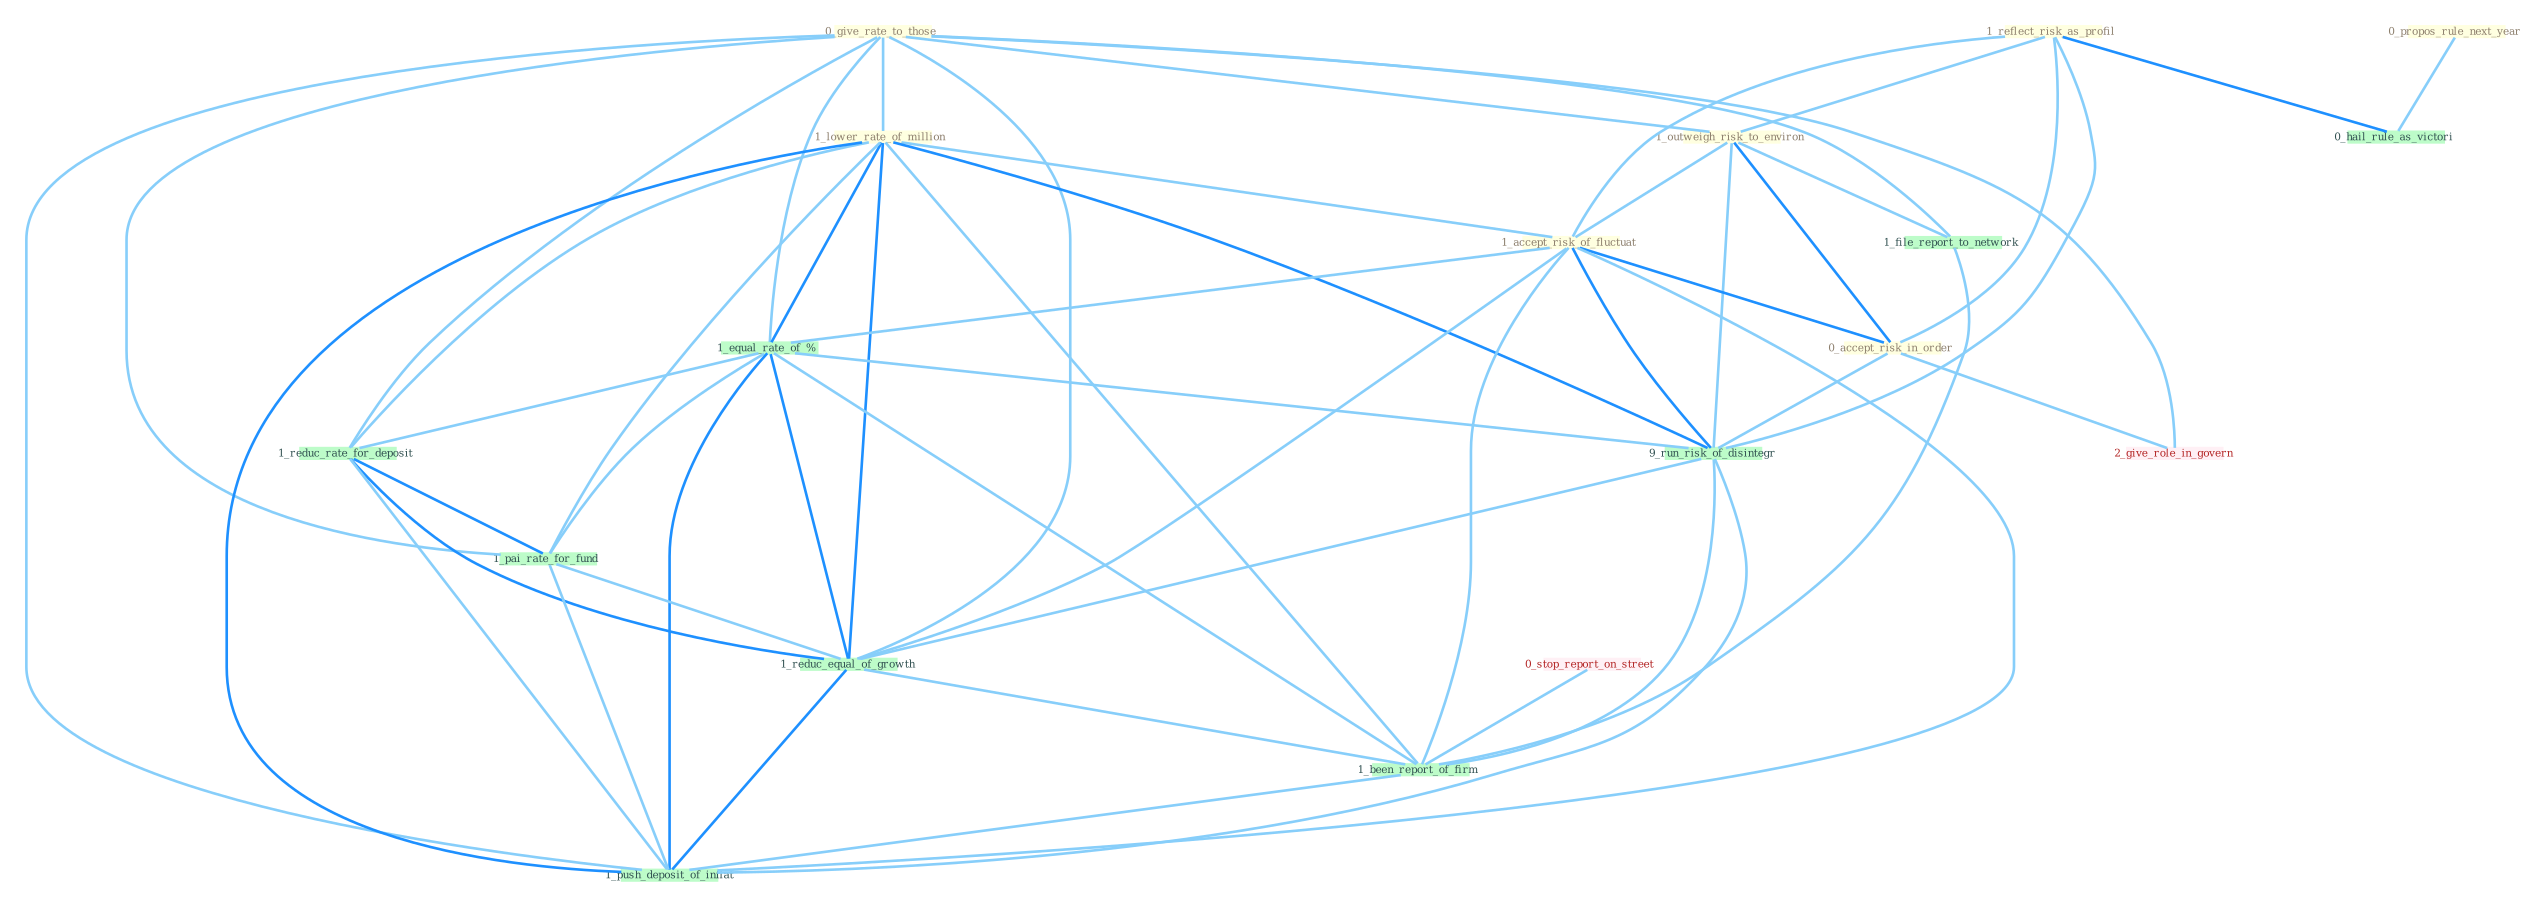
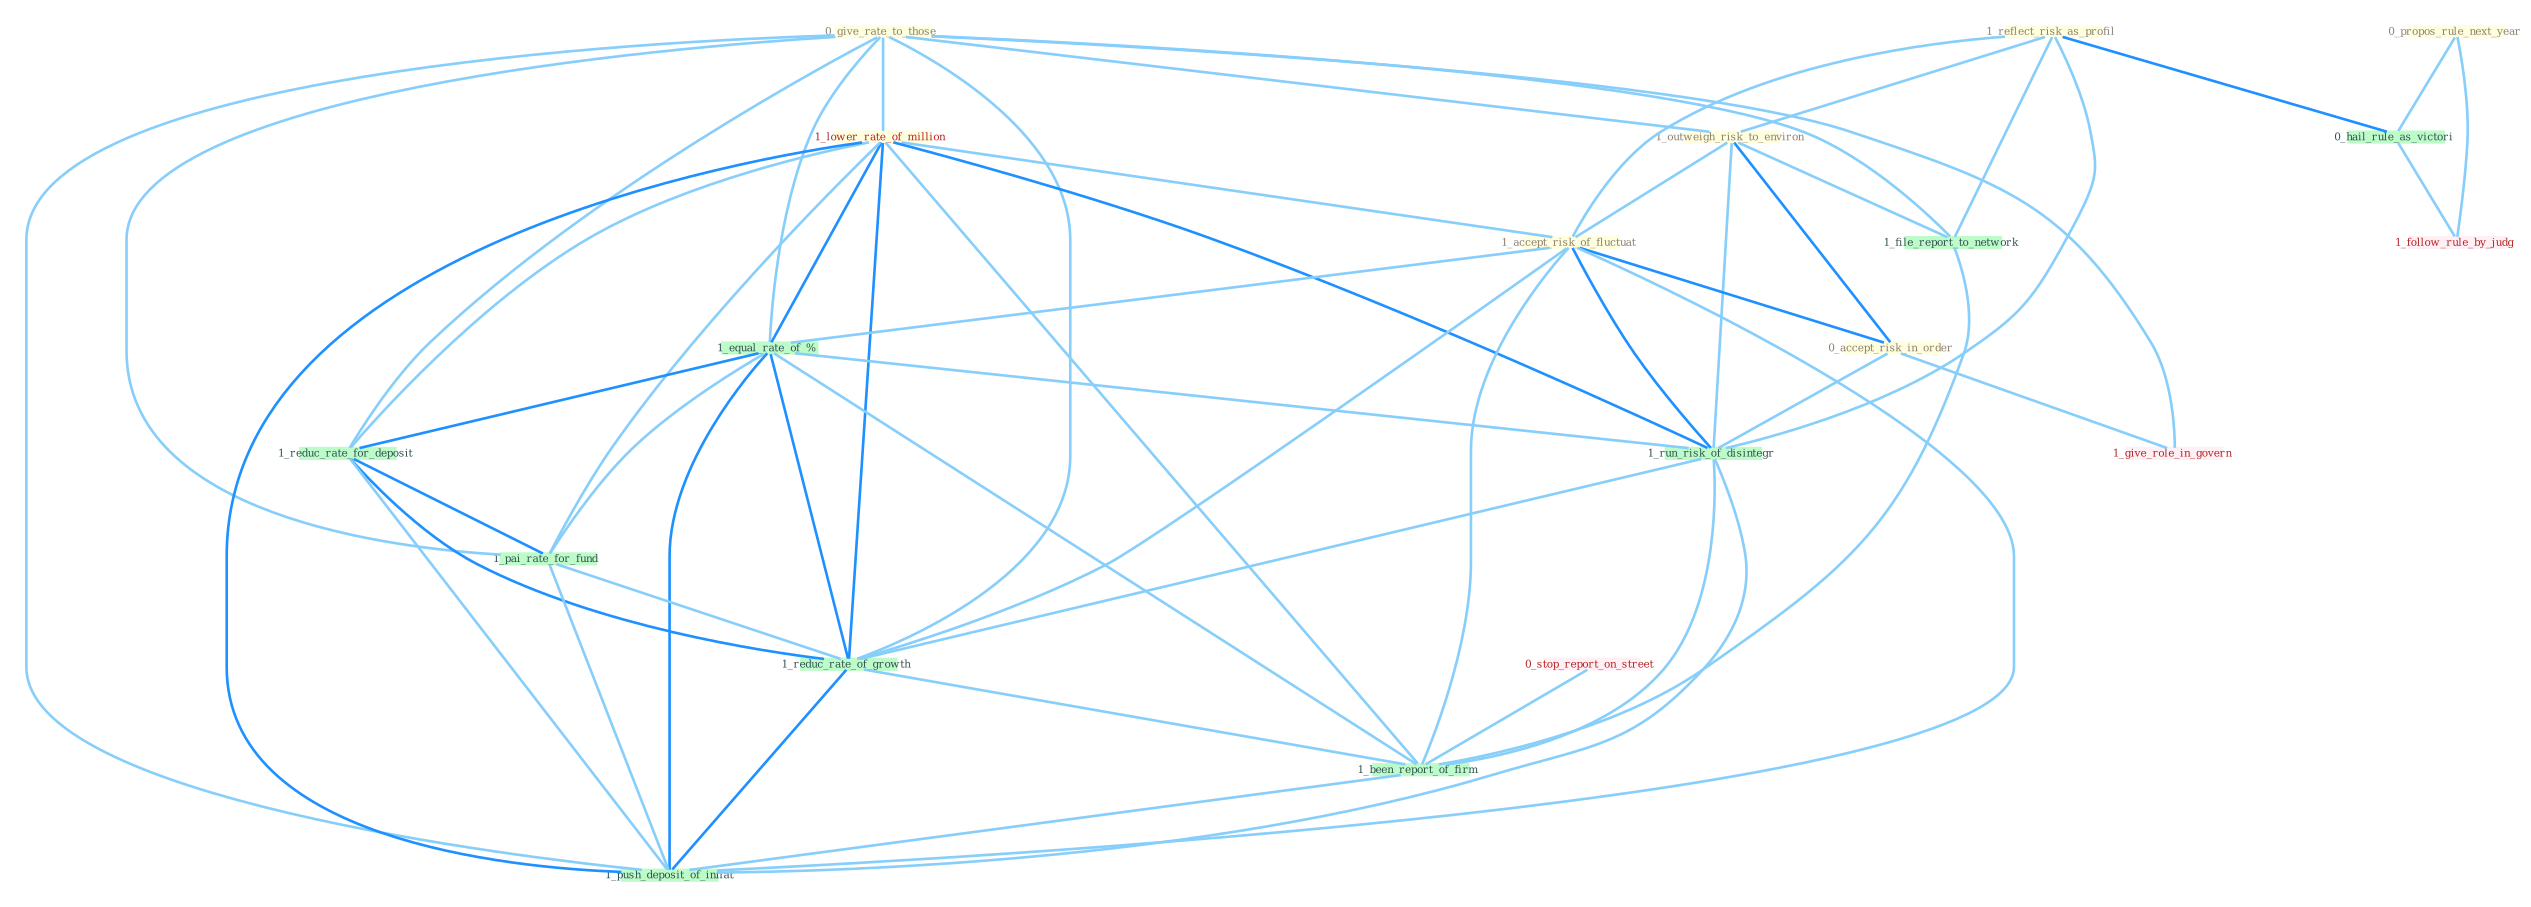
node "1_lower_rate_of_million": fontcolor #8b7d6b -> #b22222
edge "1_reflect_risk_as_profil" -- "0_accept_risk_in_order": now "1_reflect_risk_as_profil" -- "1_file_report_to_network"
node "1_follow_rule_by_judg": added
edge "1_equal_rate_of_%" -- "1_reduc_rate_for_deposit": color #87cefa -> #1e90ff
node "9_run_risk_of_disintegr": label "9_run_risk_of_disintegr" -> "1_run_risk_of_disintegr"
node "2_give_role_in_govern": label "2_give_role_in_govern" -> "1_give_role_in_govern"
node "1_reduc_equal_of_growth": label "1_reduc_equal_of_growth" -> "1_reduc_rate_of_growth"
